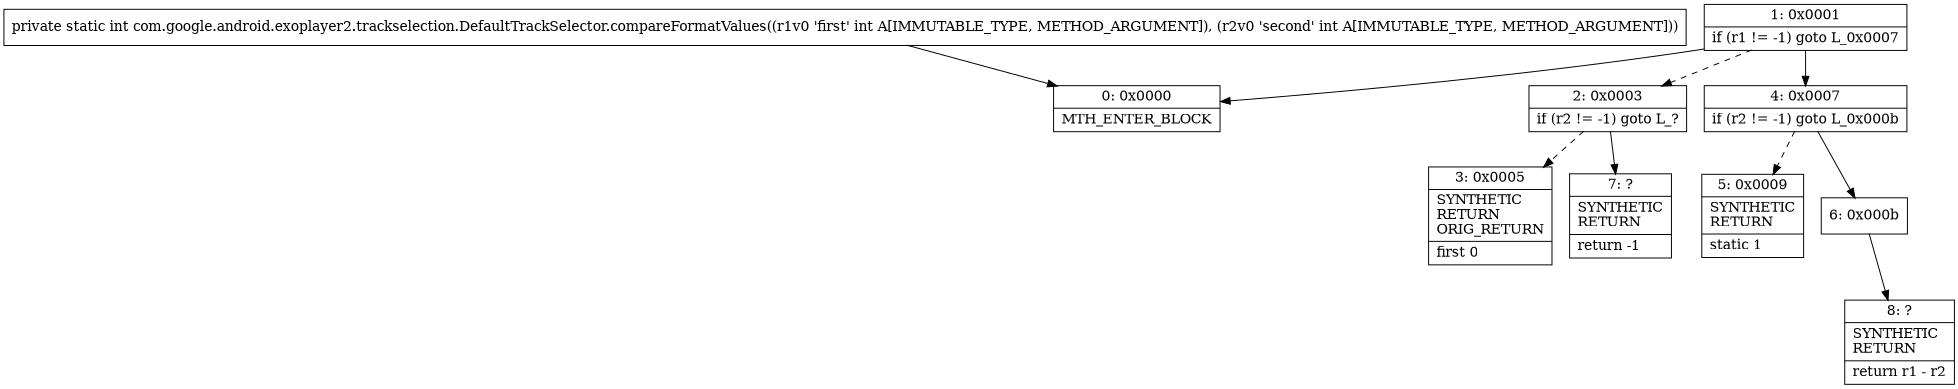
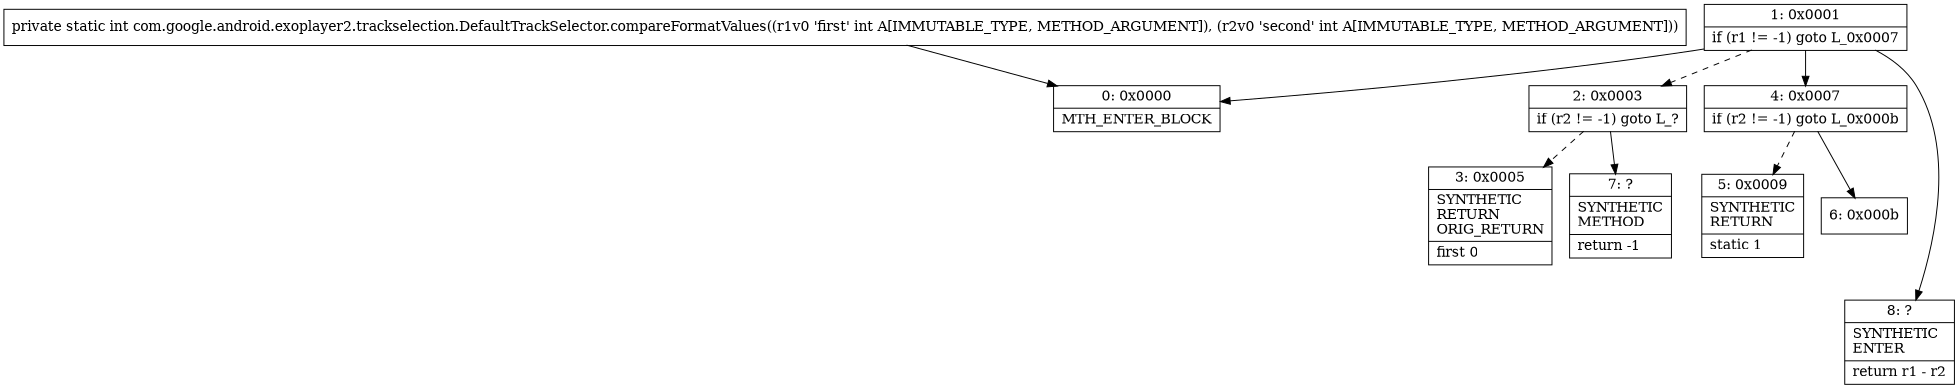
node "7: ?": text "RETURN" -> "METHOD"
edge "6: 0x000b" -> "8: ?": now "1: 0x0001" -> "8: ?"
node "8: ?": text "RETURN" -> "ENTER"
